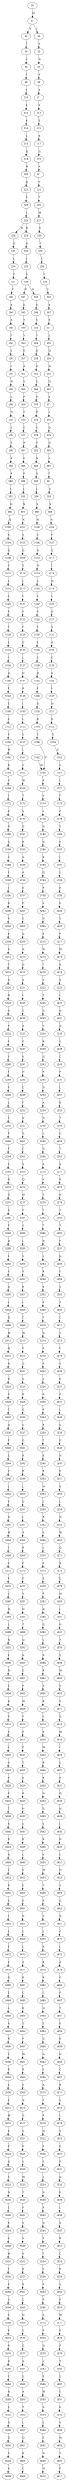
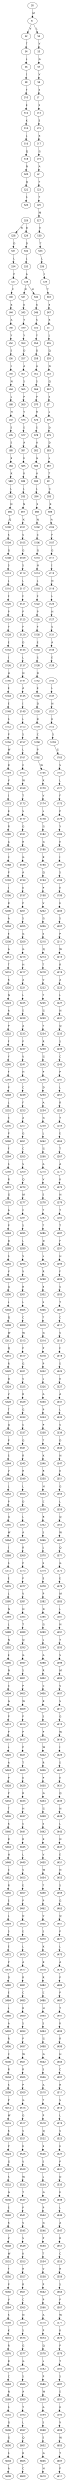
edge "S24" -> "S26": removed, label "L"
edge "S139" -> "S143": removed, label "K"
edge "S158" -> "S166": now "S158" -> "S162"
